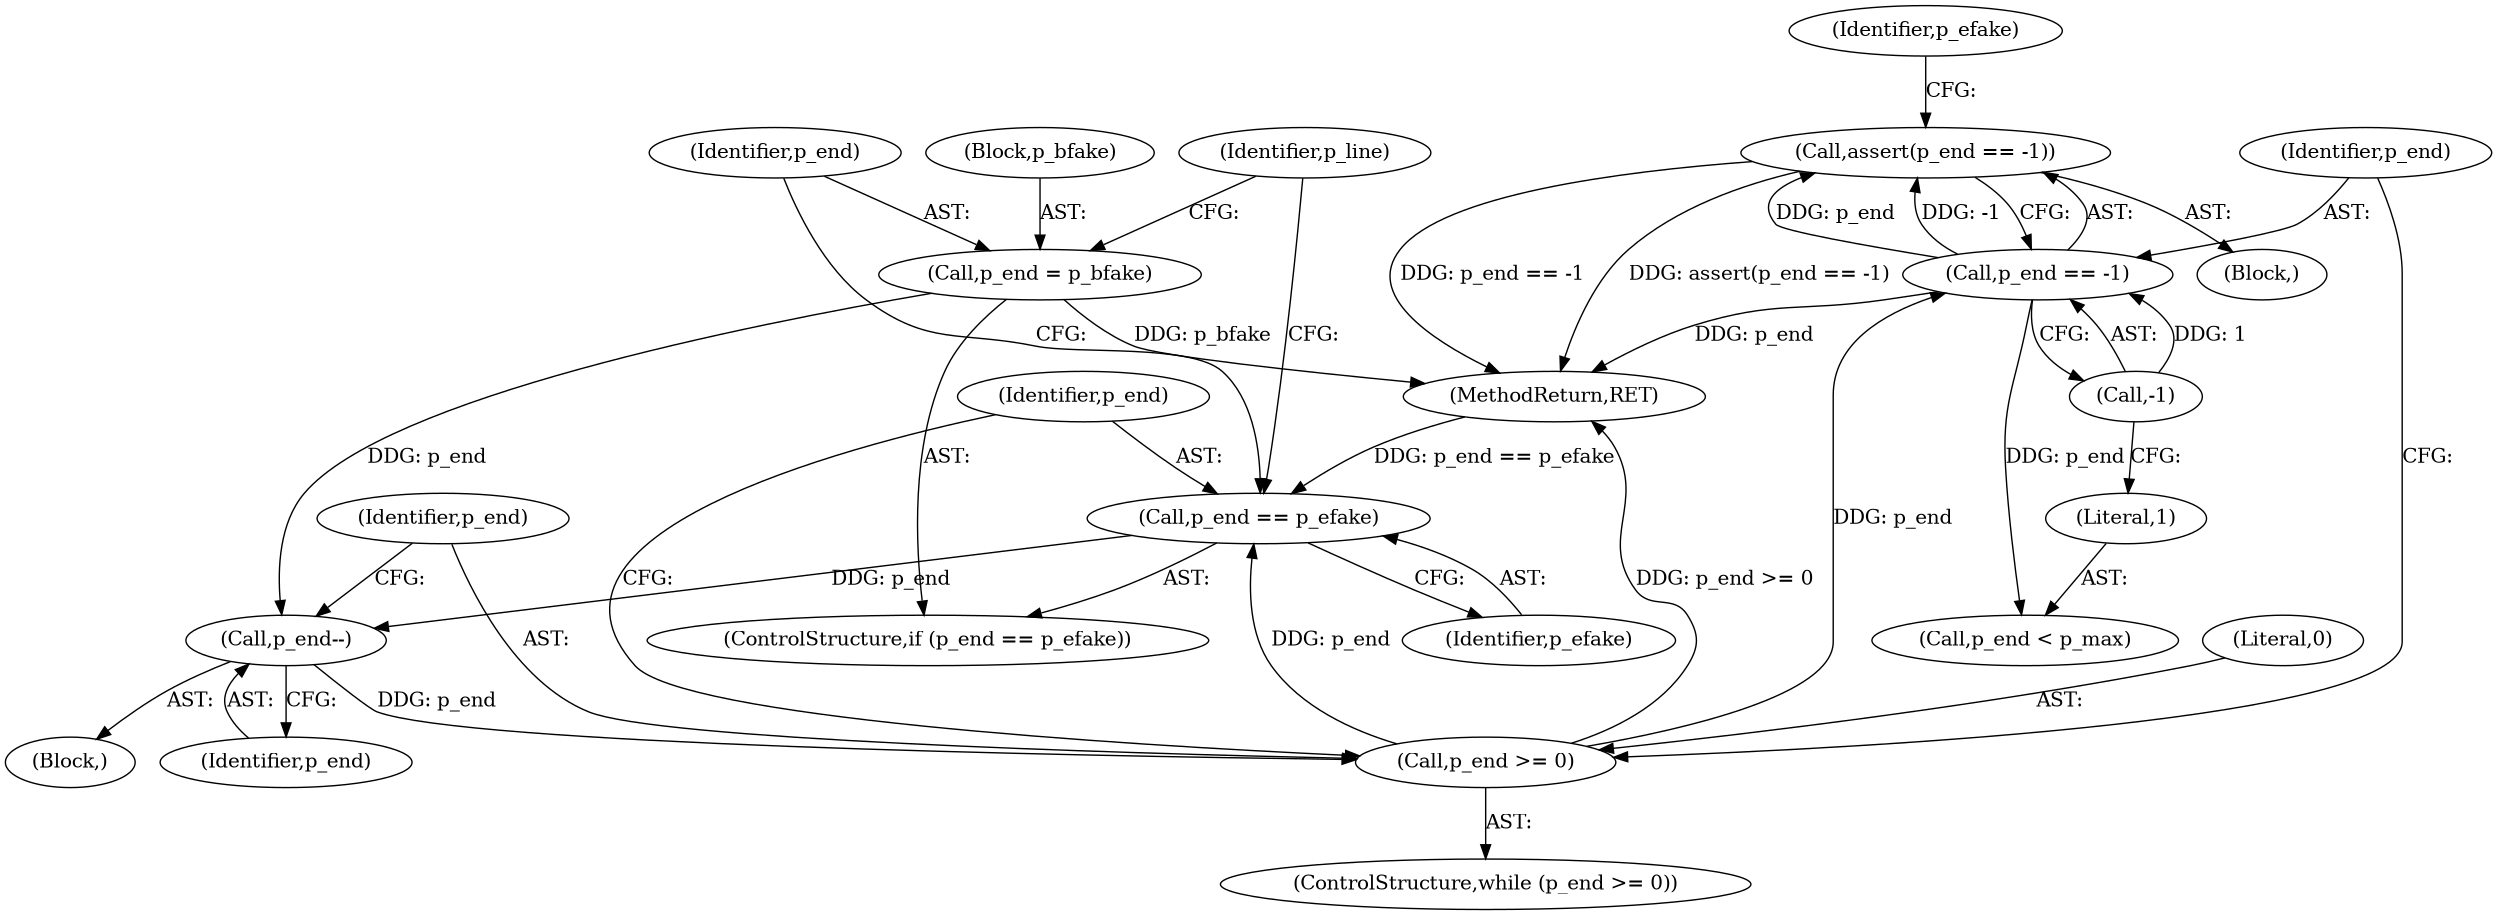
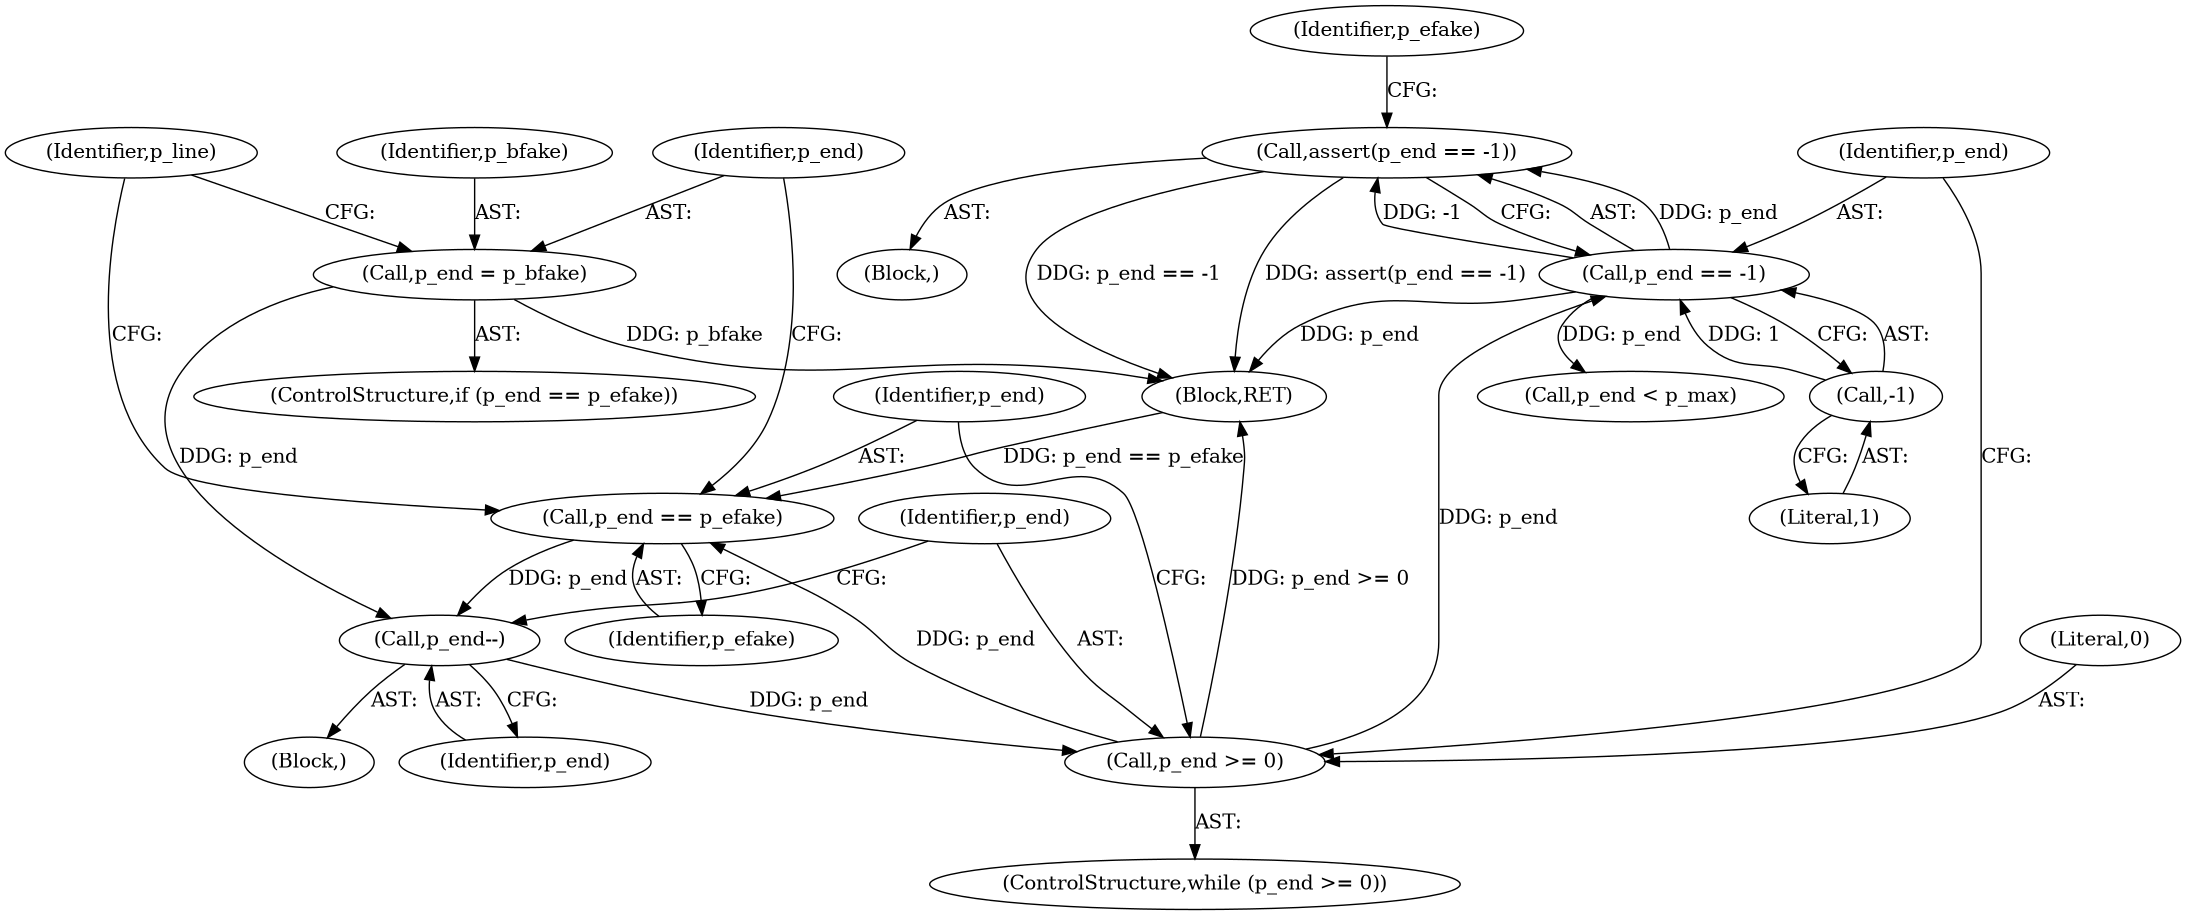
node "(Block,p_bfake)": label "(Block,p_bfake)" -> "(Identifier,p_bfake)"
node "(MethodReturn,RET)": label "(MethodReturn,RET)" -> "(Block,RET)"
edge "(Literal,1)" -> "(Call,p_end < p_max)": now "(Literal,1)" -> "(Call,-1)"
edge "(Call,p_end == p_efake)" -> "(ControlStructure,if (p_end == p_efake))": removed, label "AST:"
